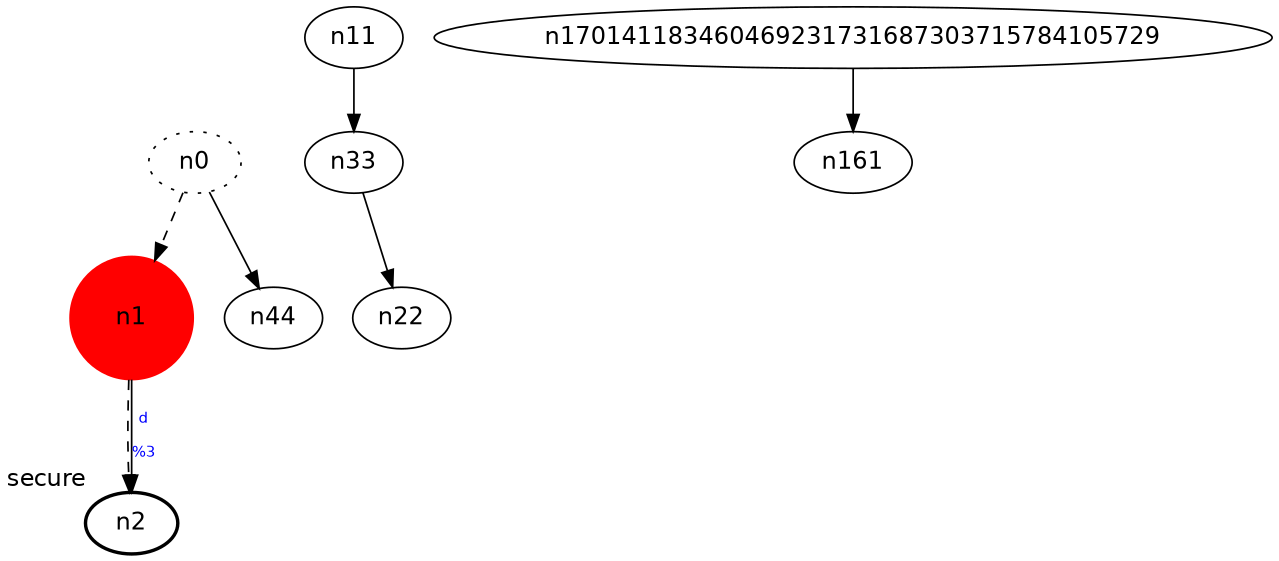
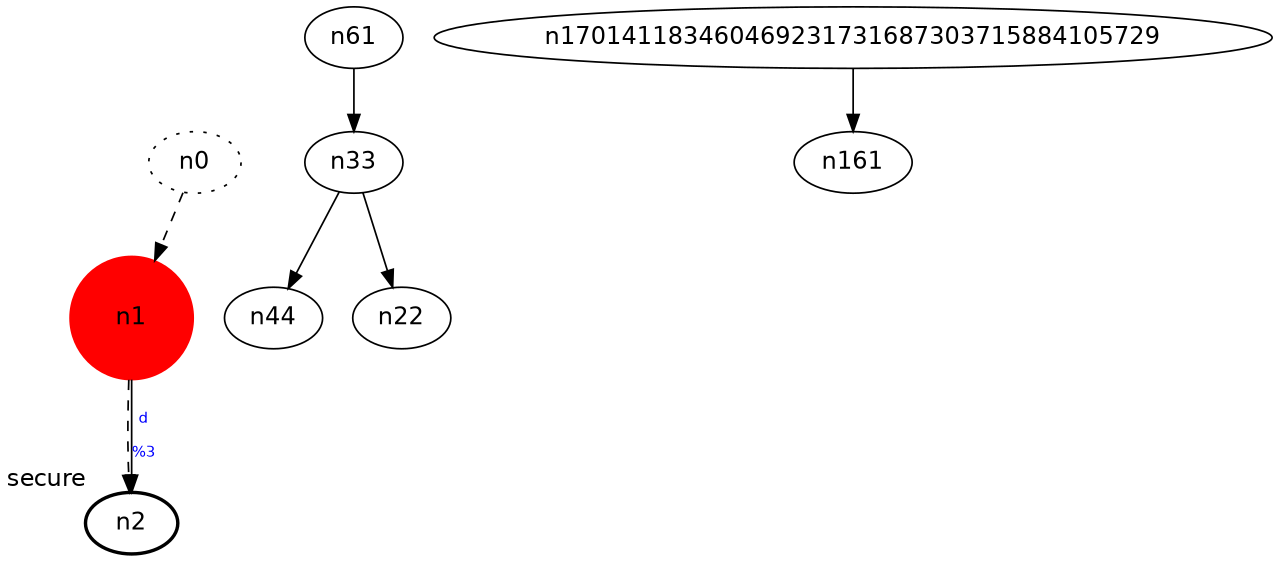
node "n11": label "n11" -> "n61"
node "n170141183460469231731687303715784105729": label "n170141183460469231731687303715784105729" -> "n170141183460469231731687303715884105729"
edge "n0" -> "n44": now "n33" -> "n44"
